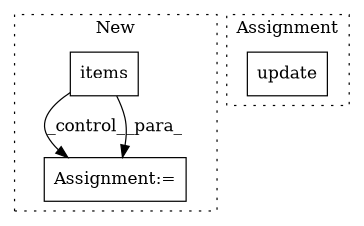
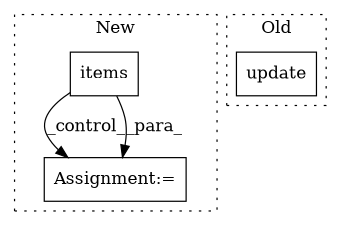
cluster "Assignment": label "Assignment" -> "Old"
